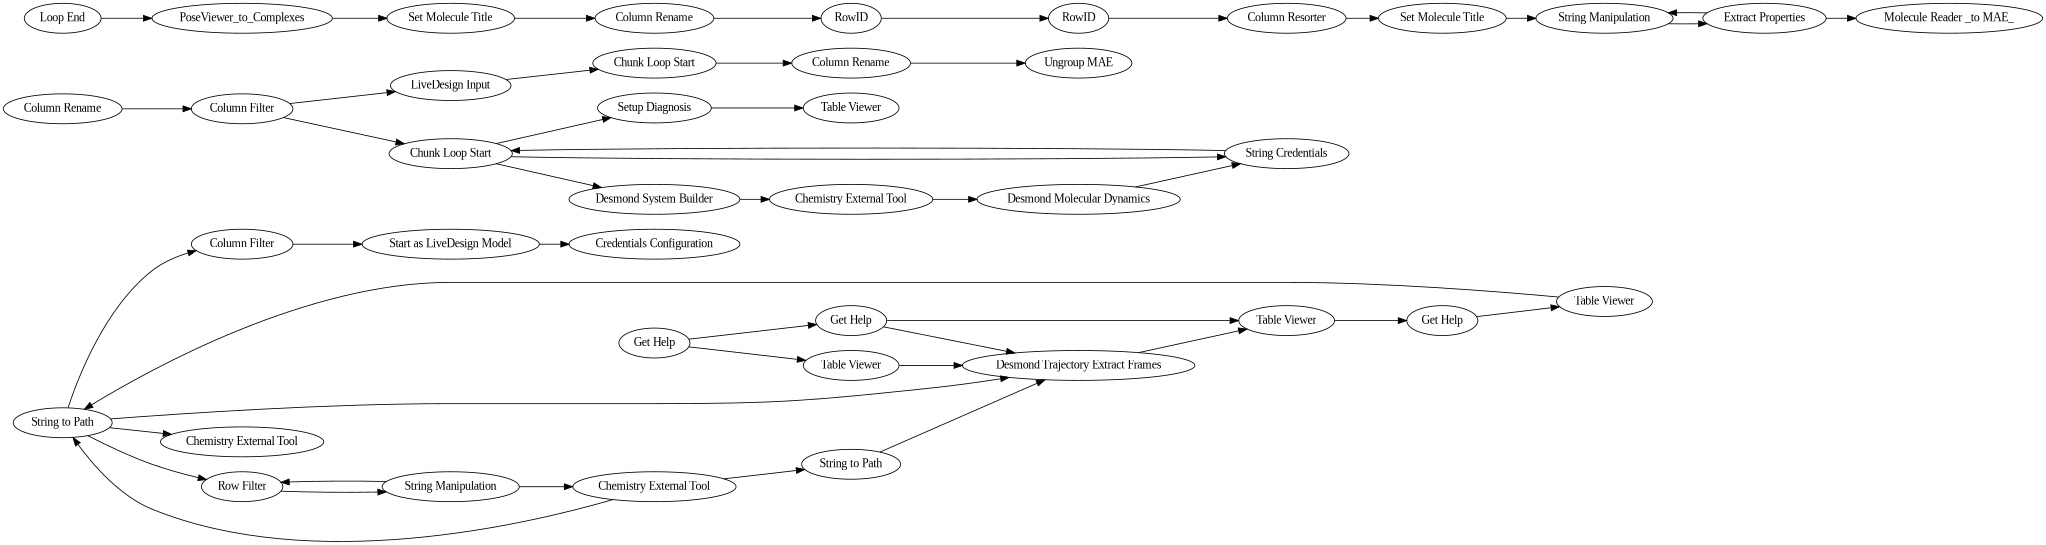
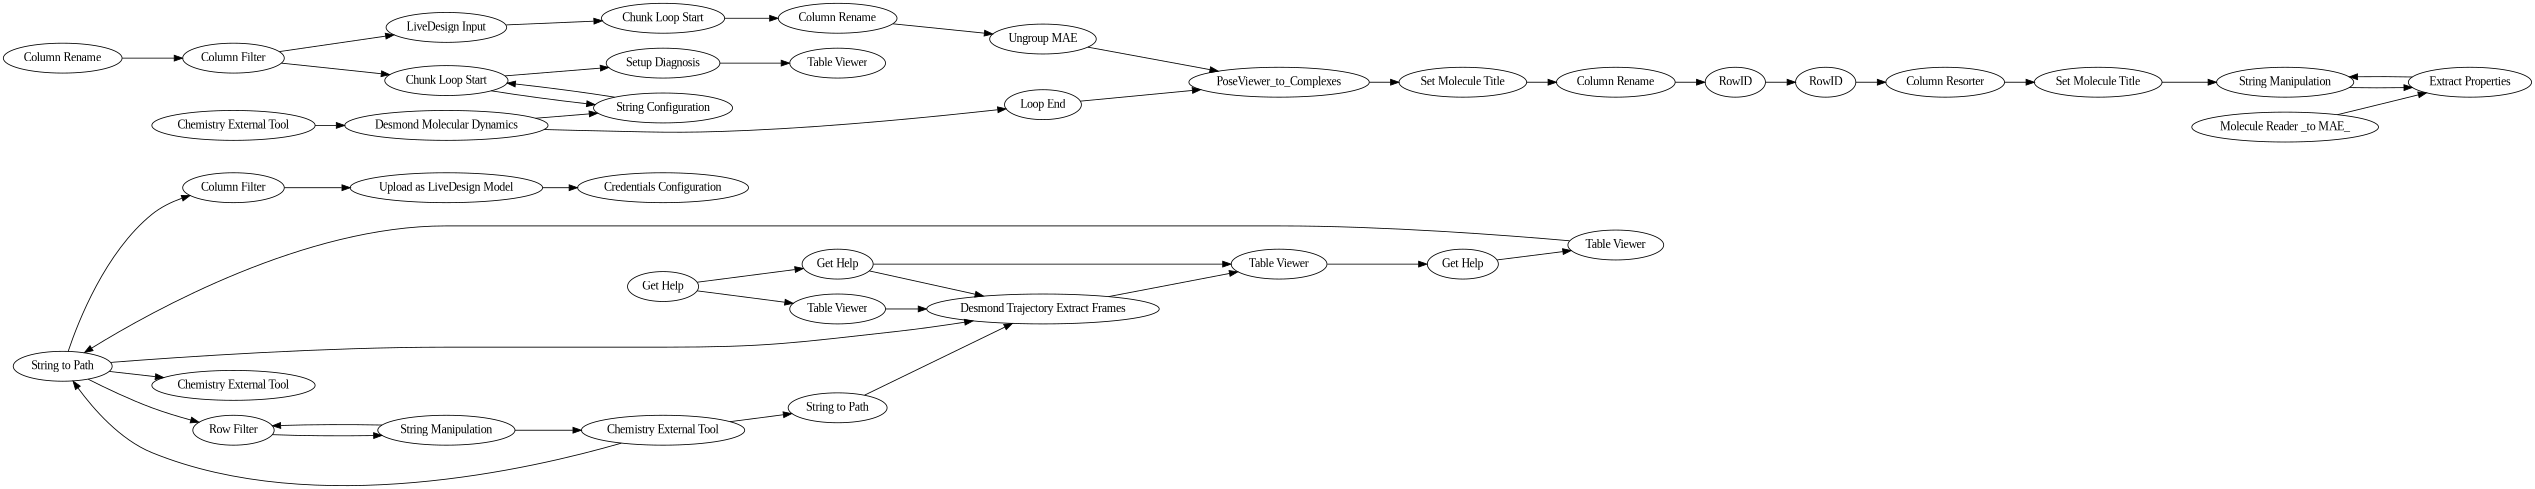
edge "Extract Properties" -> "Molecule Reader _to MAE_": reversed
edge "Ungroup MAE" -> "PoseViewer_to_Complexes": added
edge "Desmond Molecular Dynamics" -> "Loop End": added
node "String Credentials": label "String Credentials" -> "String Configuration"
node "Desmond System Builder": removed
node "Start as LiveDesign Model": label "Start as LiveDesign Model" -> "Upload as LiveDesign Model"
